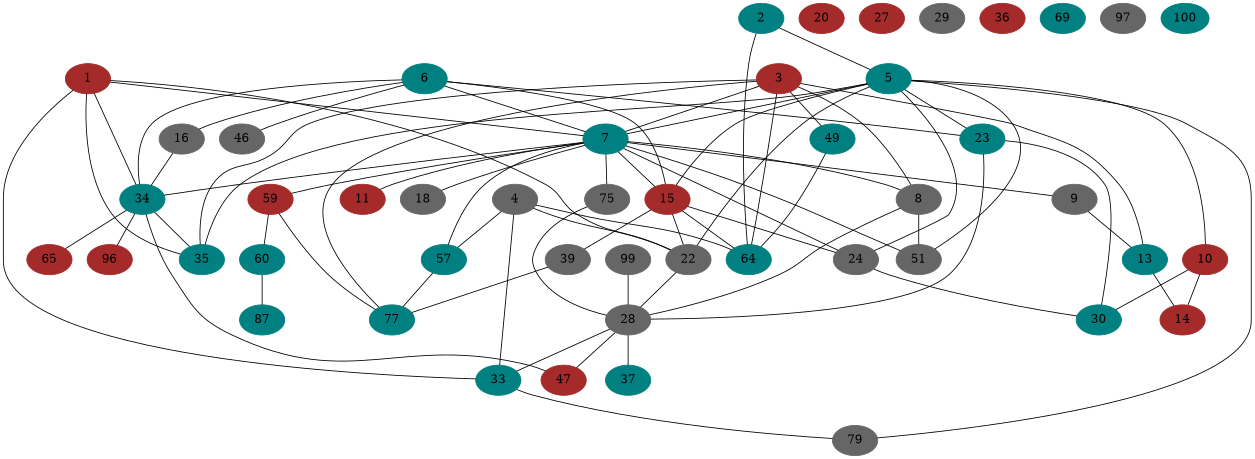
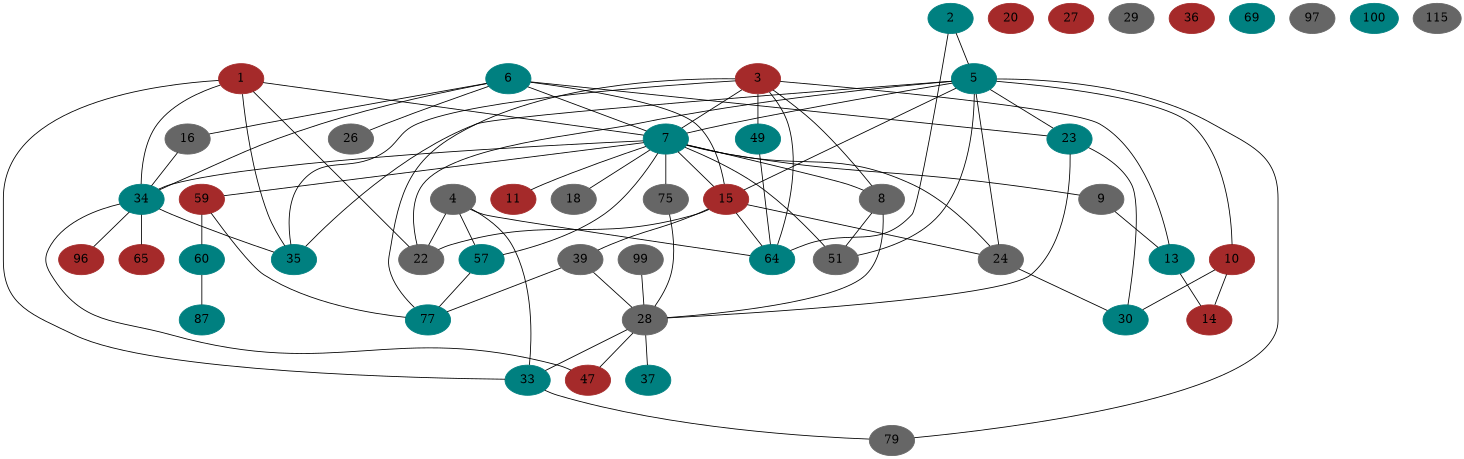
node "115": added
node "46": label "46" -> "26"
edge "22" -- "28": now "39" -- "28"
